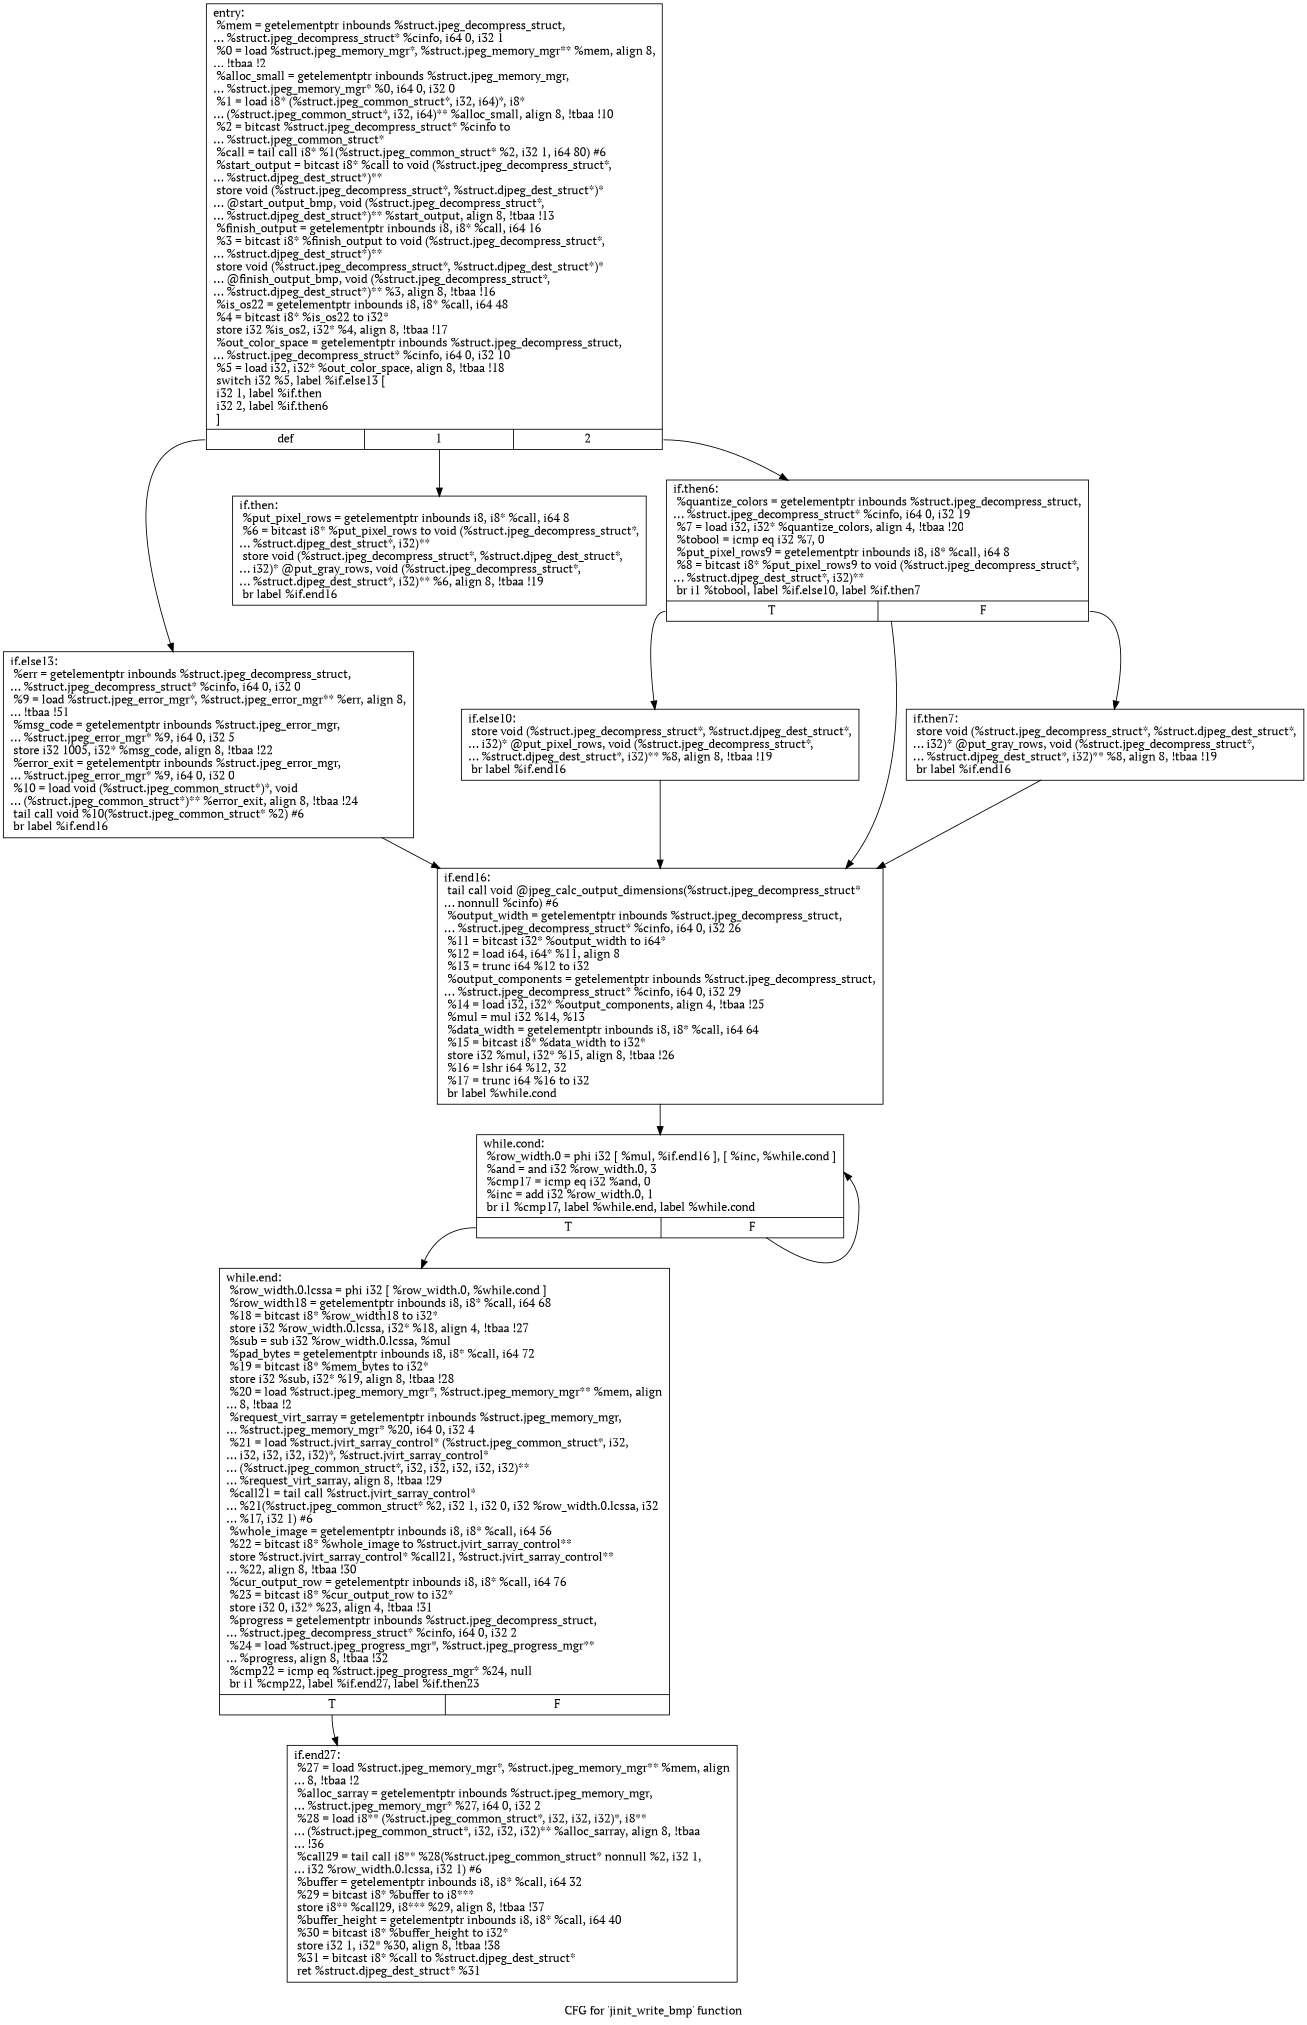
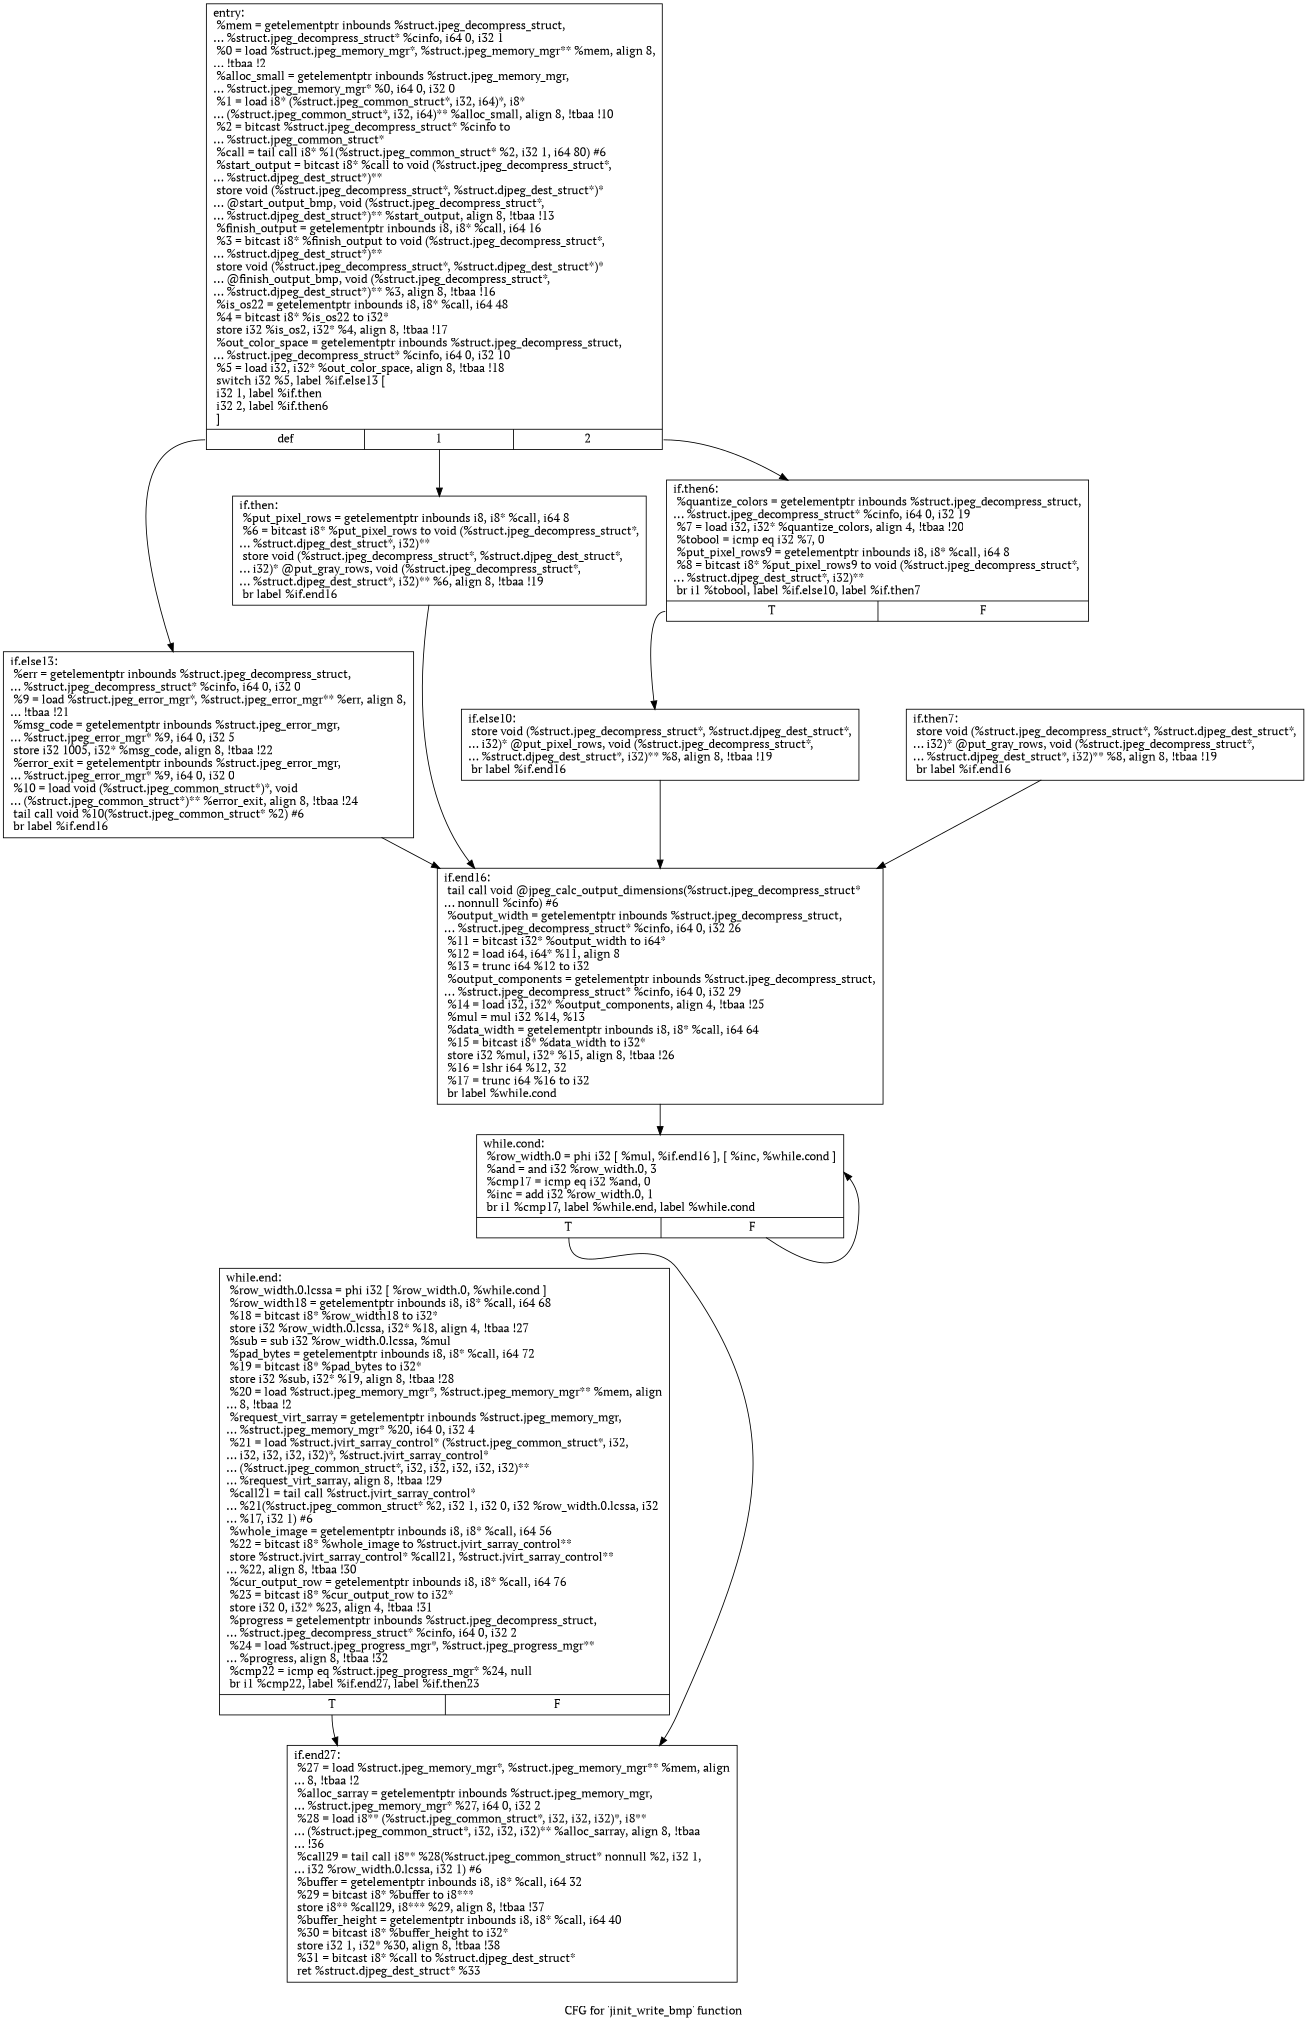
edge "if.then6:" -> "if.then7:": removed
node "if.else13:": text "... !tbaa !51" -> "... !tbaa !21"
edge "if.then6:" -> "if.end16:": now "if.then:" -> "if.end16:"
edge "while.cond:" -> "while.end:": now "while.cond:" -> "if.end27:"
node "while.end:": text "%19 = bitcast i8* %mem_bytes to i32*" -> "%19 = bitcast i8* %pad_bytes to i32*"
node "if.end27:": text "ret %struct.djpeg_dest_struct* %31" -> "ret %struct.djpeg_dest_struct* %33"
